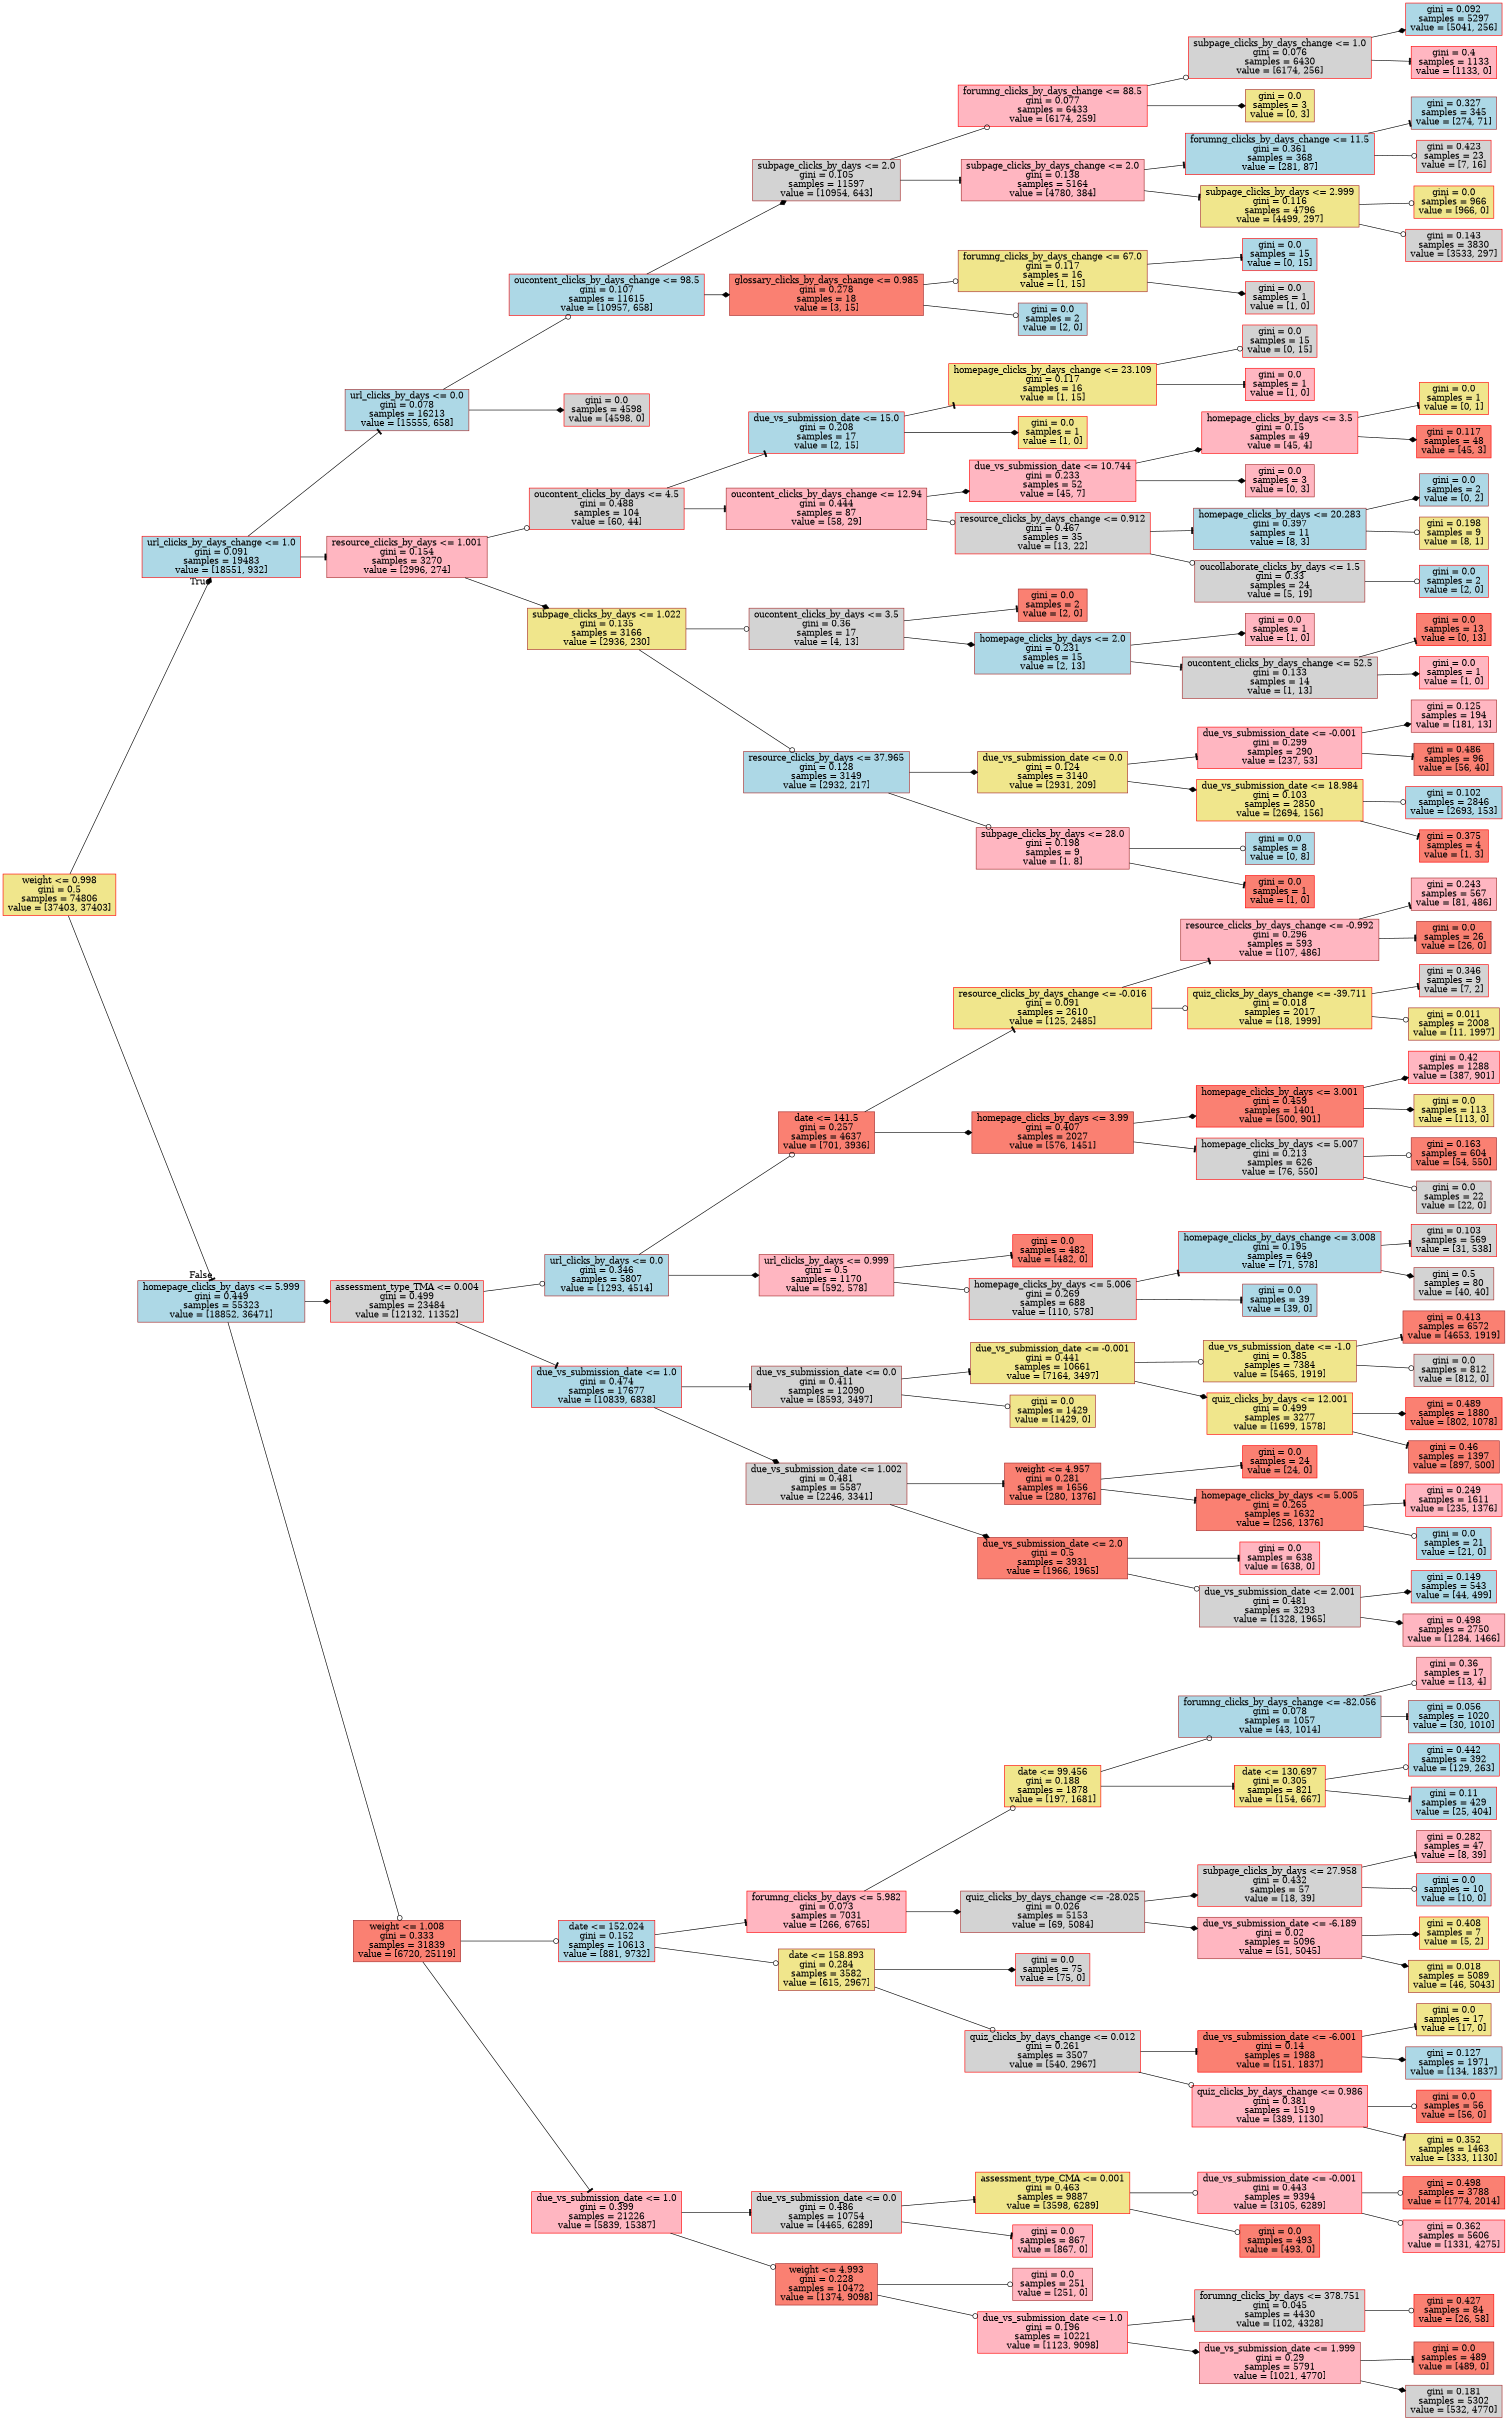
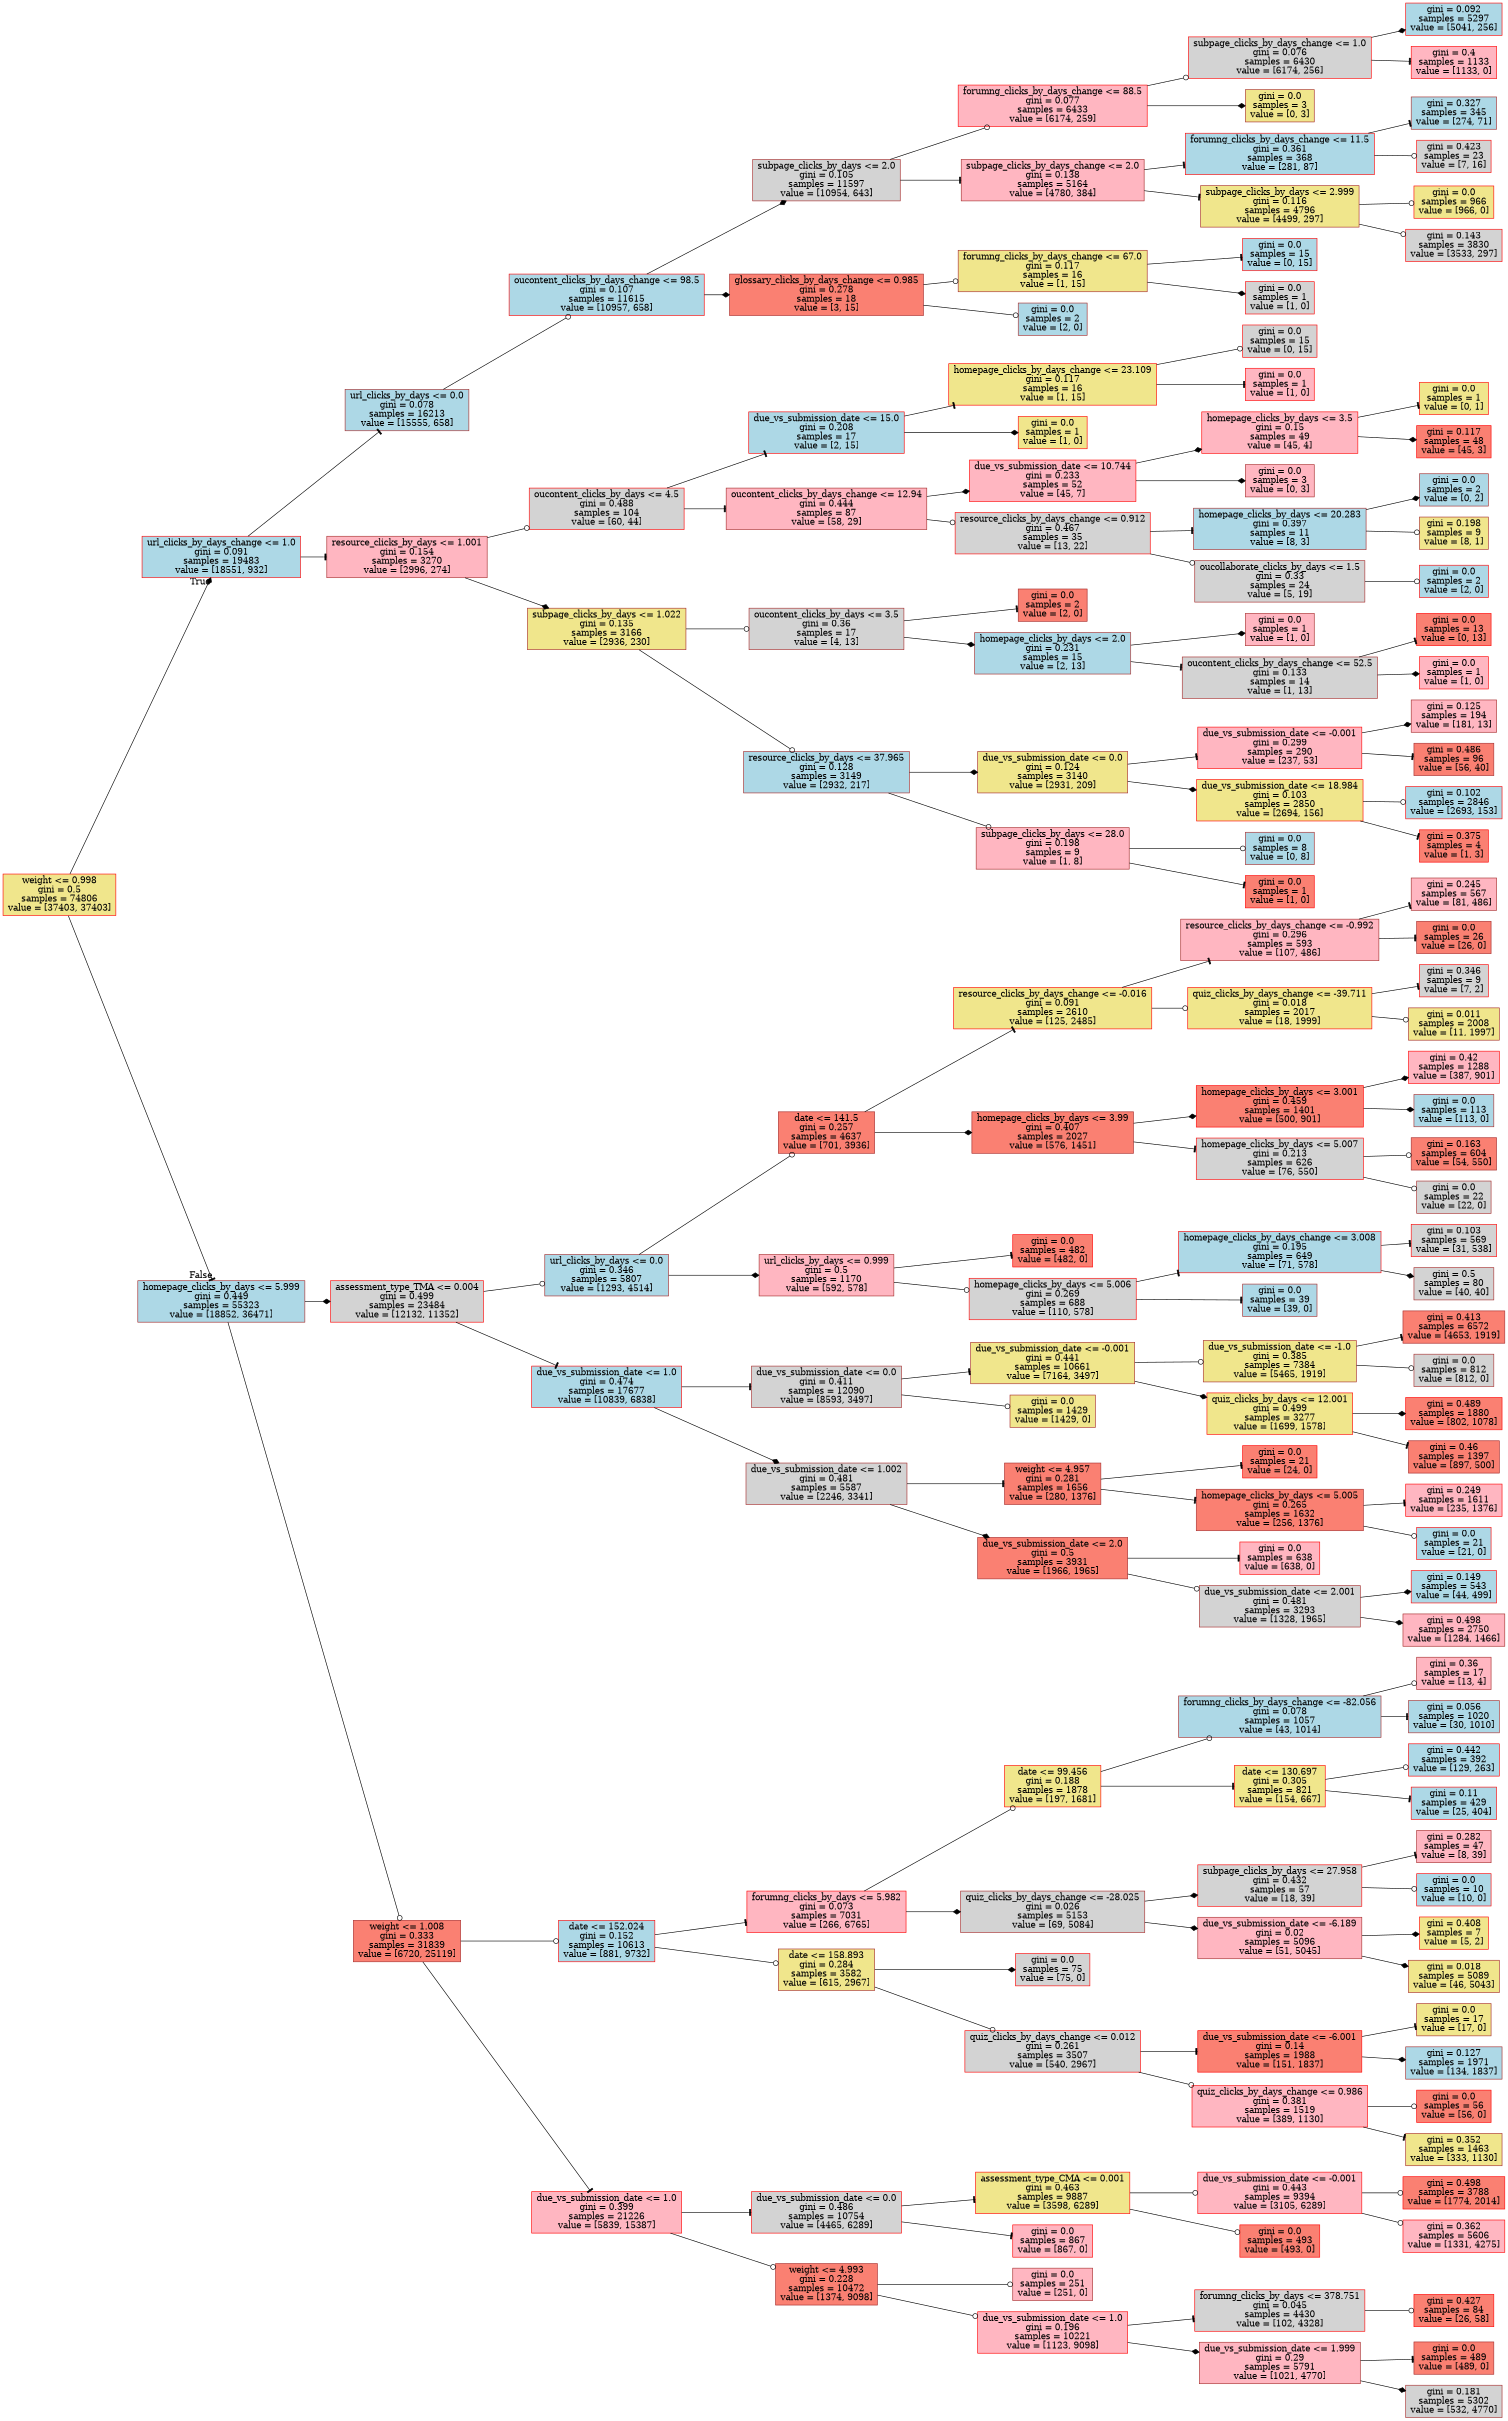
node "gini = 0.0 samples = 4598 value = [4598, 0]": removed
node "gini = 0.243 samples = 567 value = [81, 486]": label "gini = 0.243 samples = 567 value = [81, 486]" -> "gini = 0.245 samples = 567 value = [81, 486]"
node "gini = 0.0 samples = 113 value = [113, 0]": fillcolor khaki -> lightblue
node "gini = 0.0 samples = 24 value = [24, 0]": label "gini = 0.0 samples = 24 value = [24, 0]" -> "gini = 0.0 samples = 21 value = [24, 0]"
